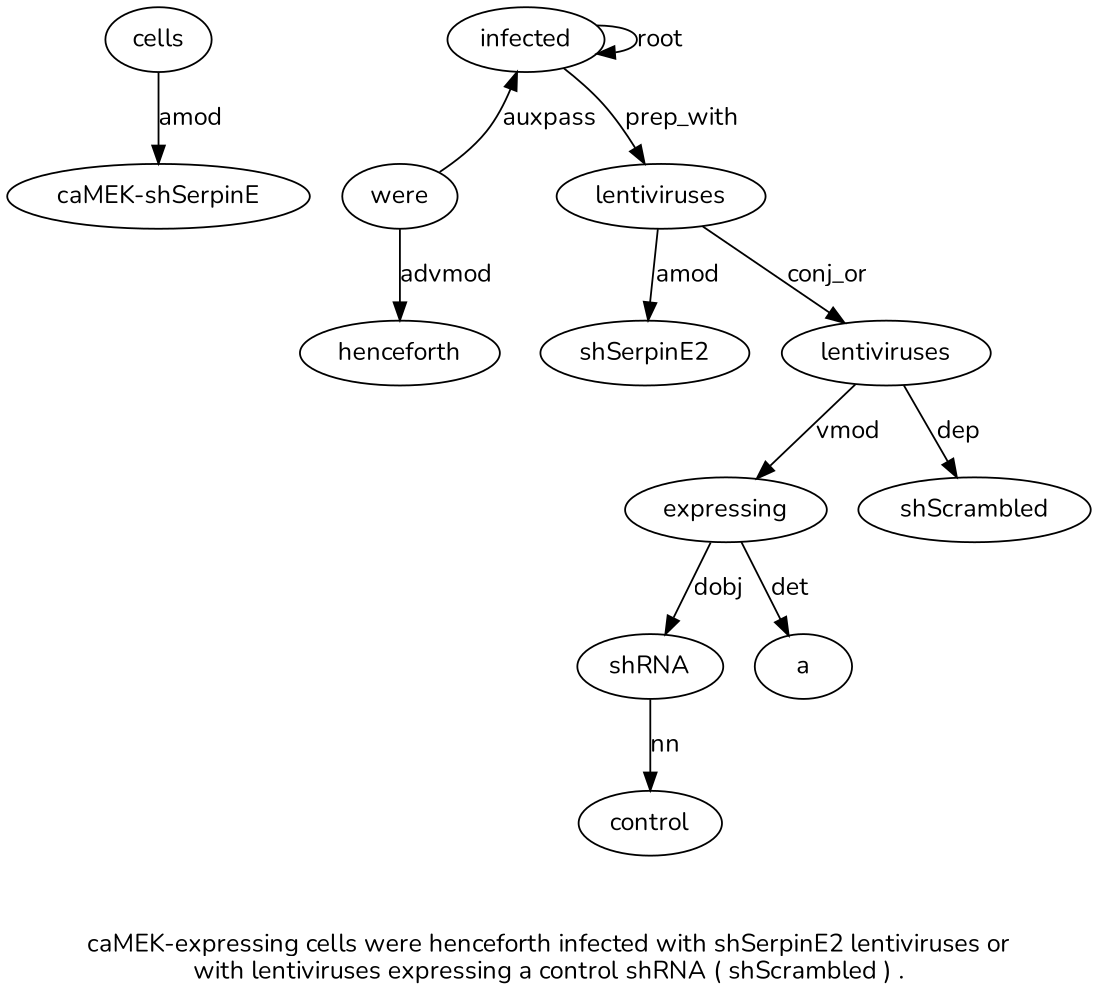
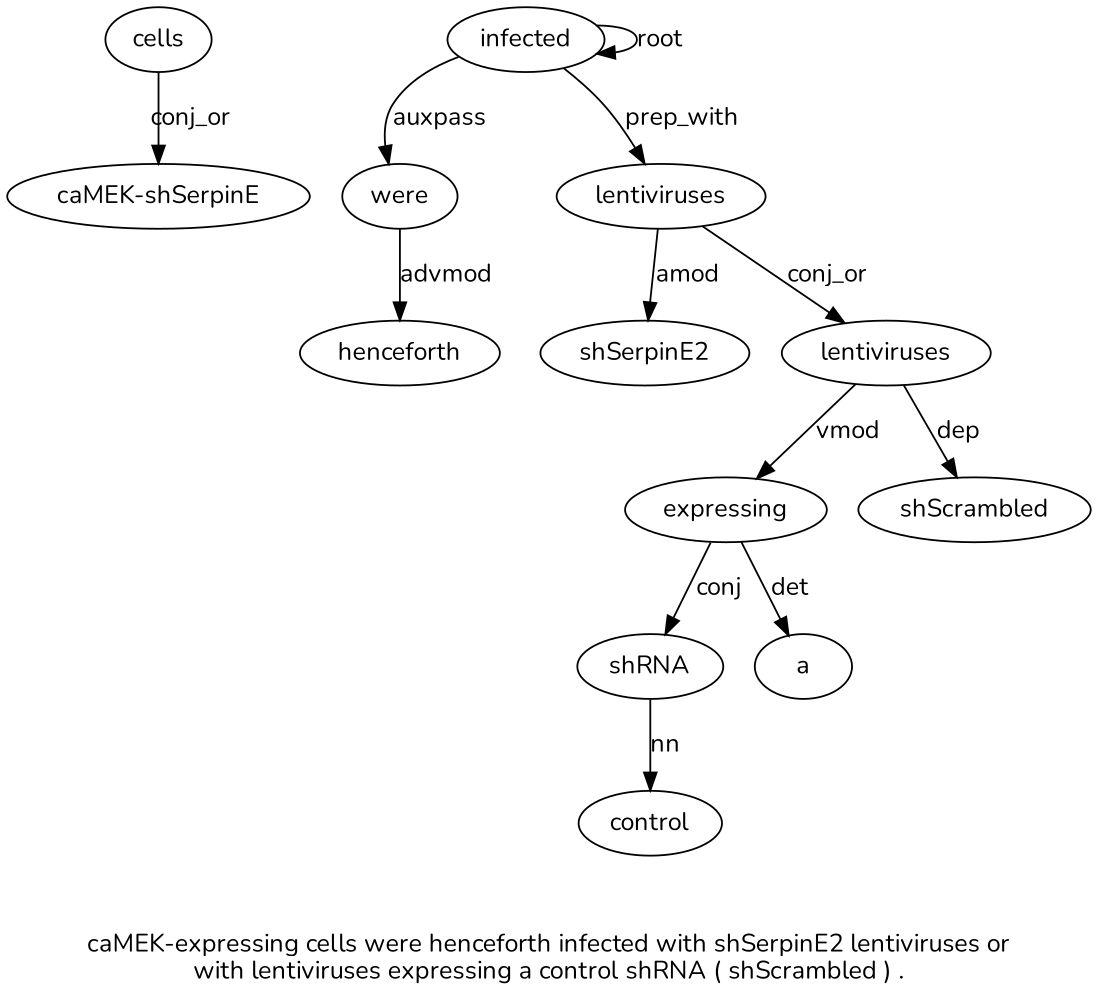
edge "cells" -> "caMEK-shSerpinE": label "amod" -> "conj_or"
edge "were" -> "infected": reversed
edge "expressing" -> "shRNA": label "dobj" -> "conj"
